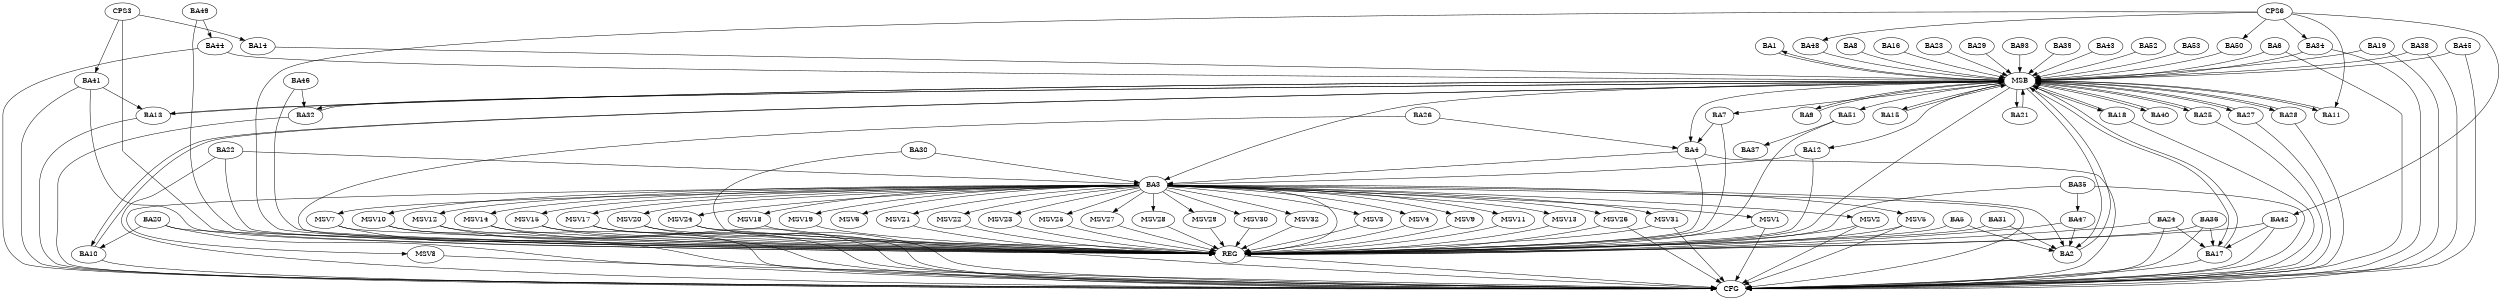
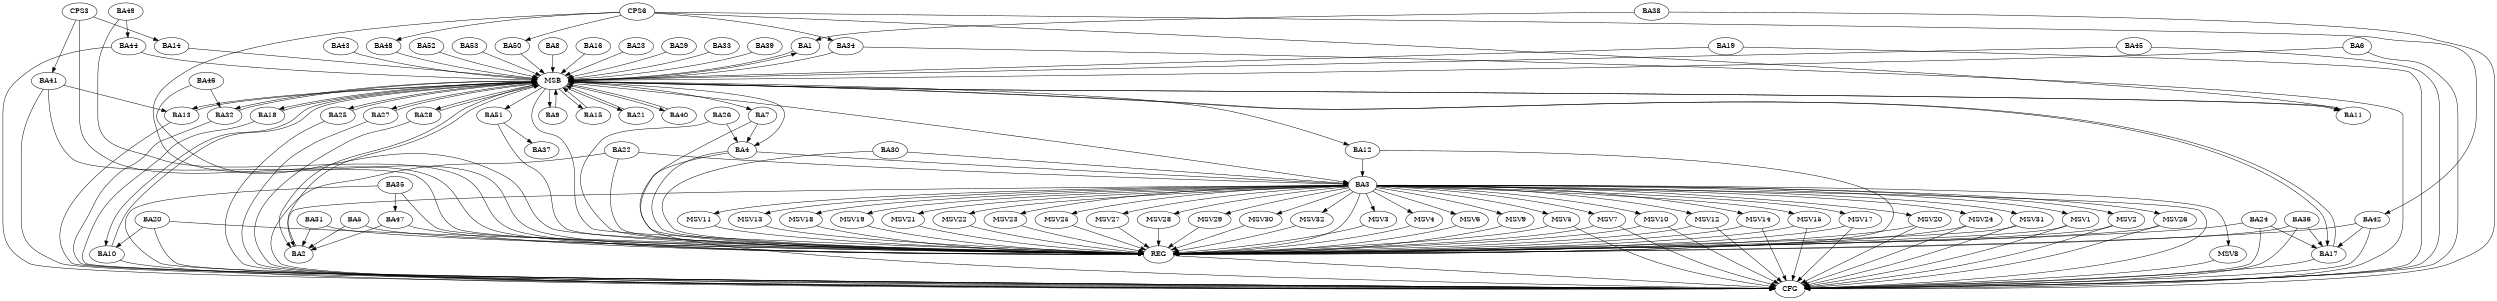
node "BA93": label "BA93" -> "BA33"
edge "BA38" -> "MSB": now "BA38" -> "BA1"
edge "MSV6" -> "REG": added
